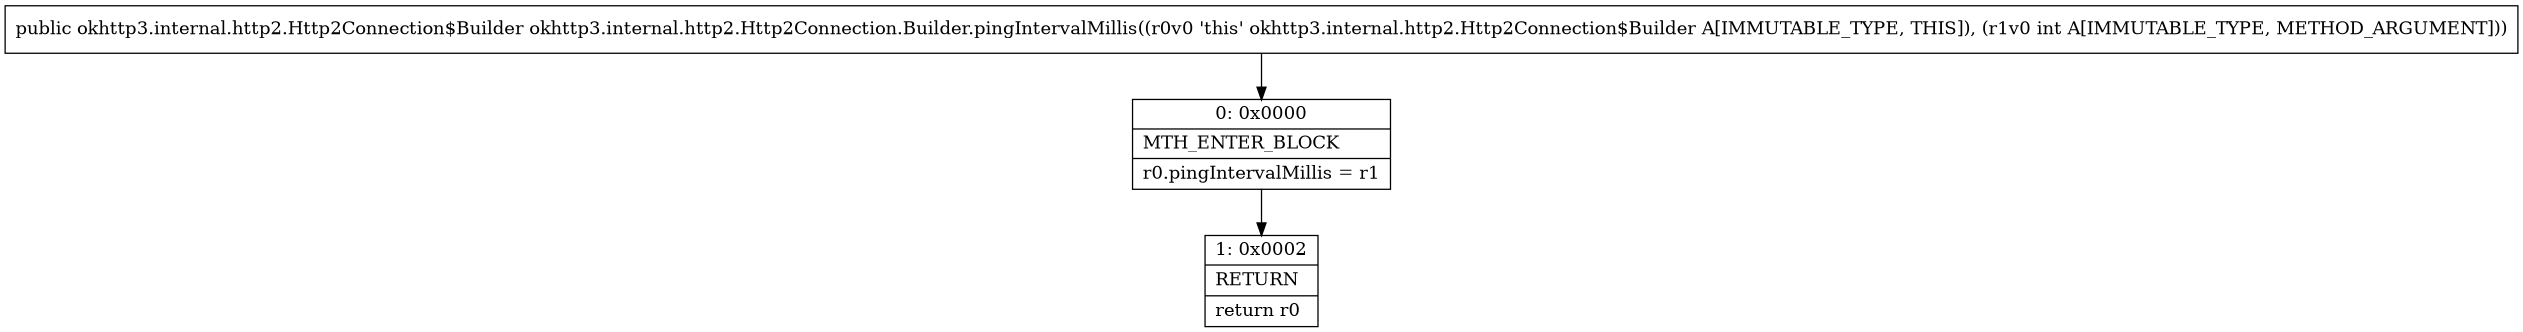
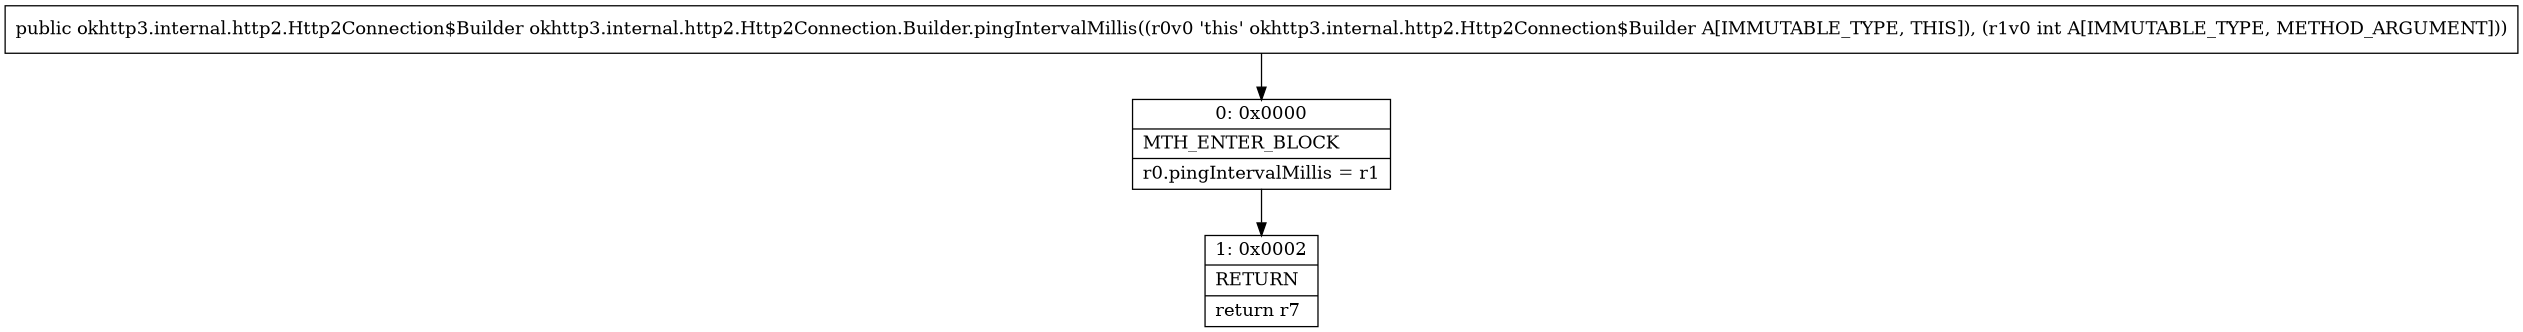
node "1: 0x0002": text "return r0" -> "return r7"
